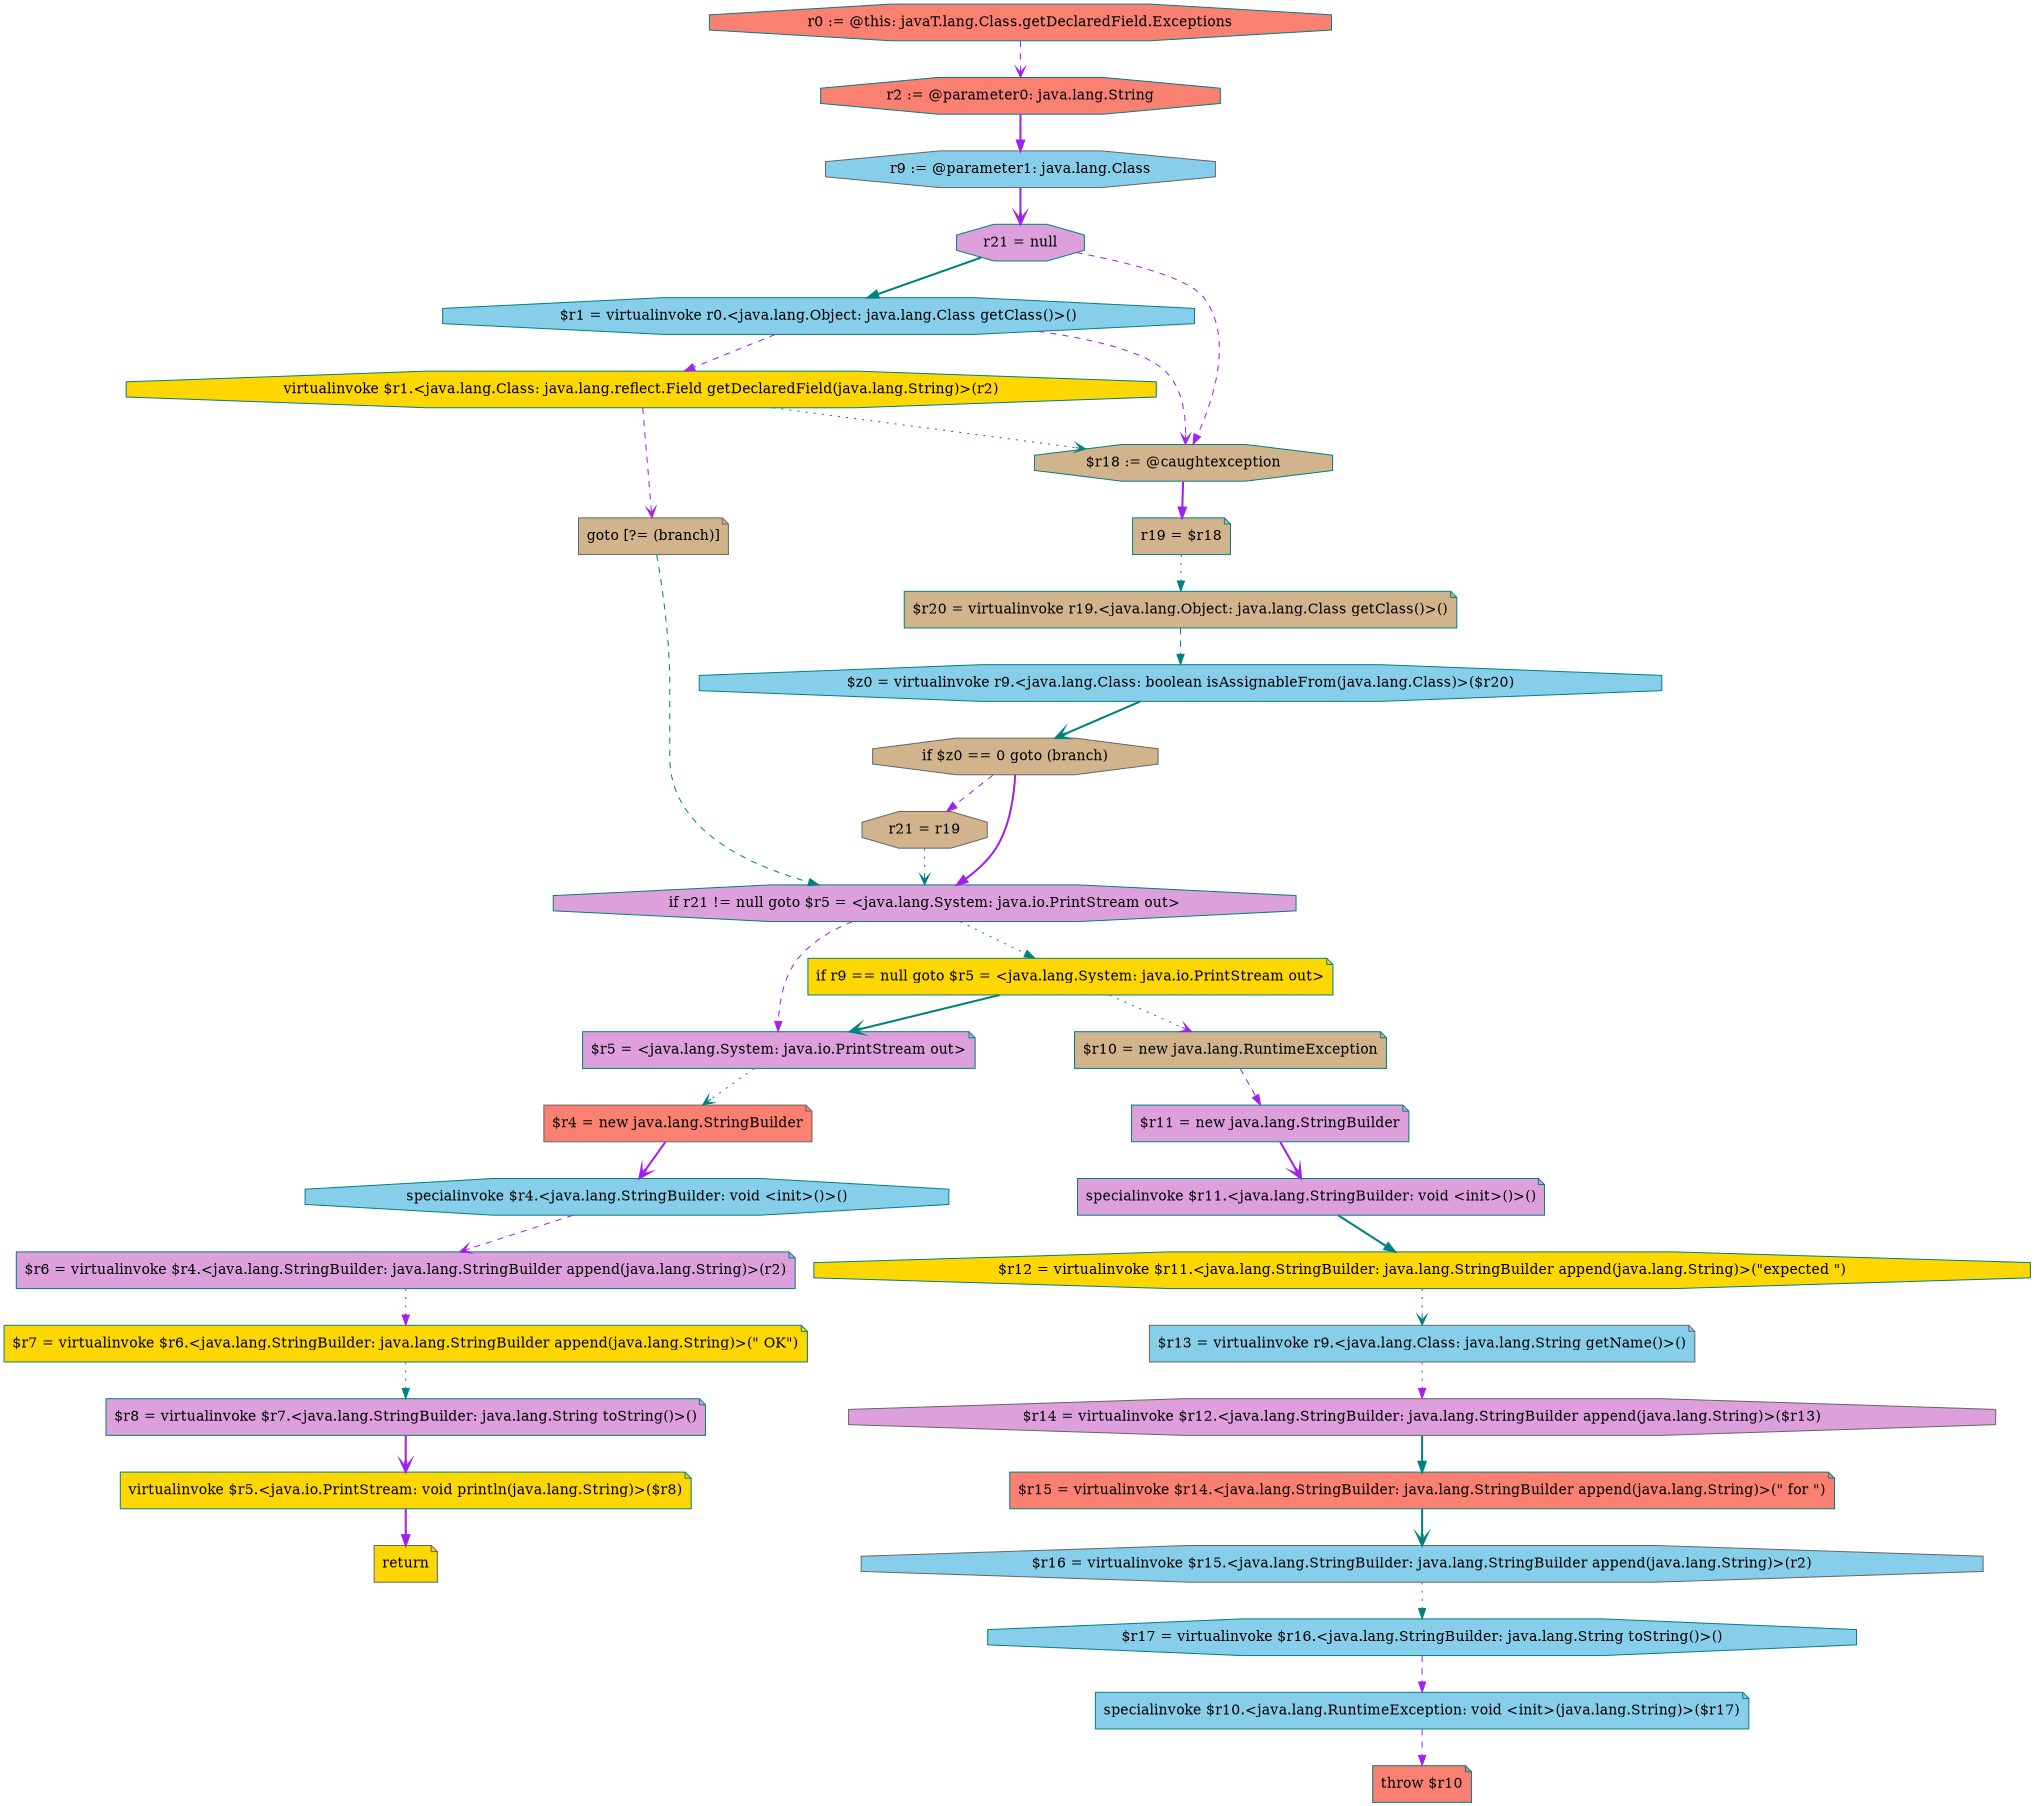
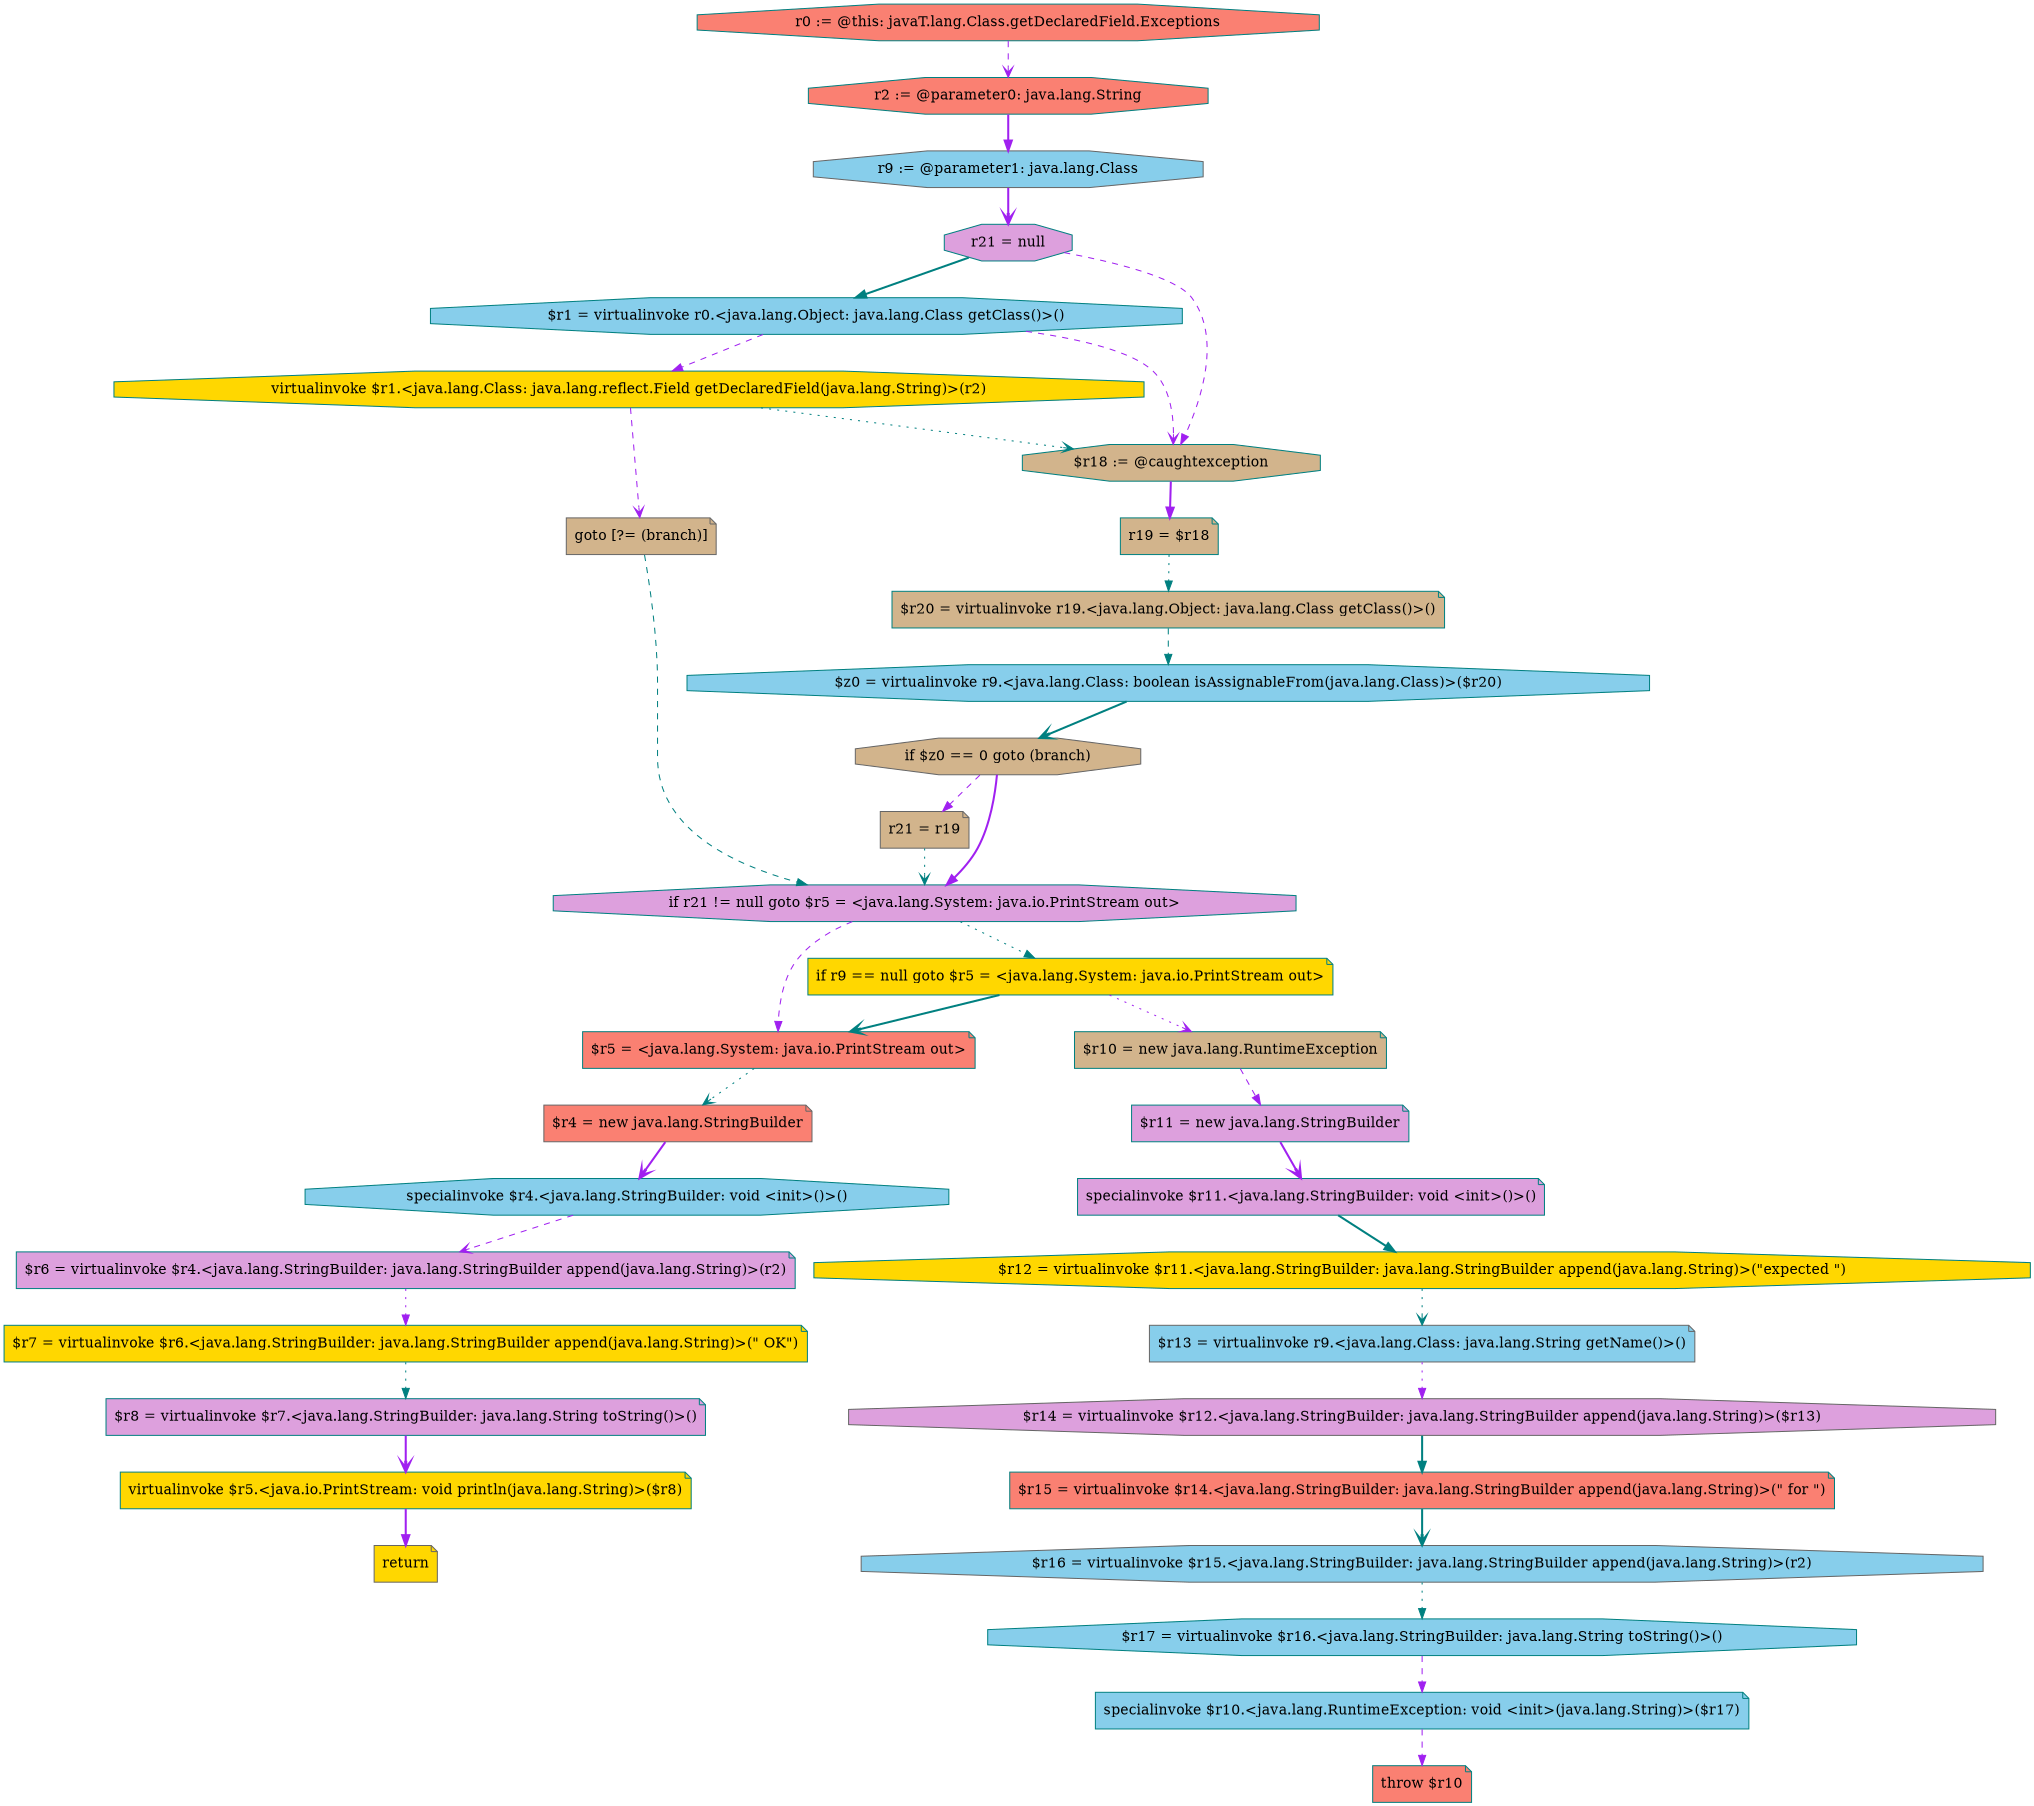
node "r21 = r19": shape octagon -> note
node "$r5 = <java.lang.System: java.io.PrintStream out>": fillcolor plum -> salmon
